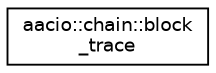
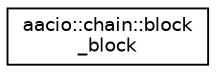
node "aacio::chain::block _trace": label "aacio::chain::block _trace" -> "aacio::chain::block _block"
